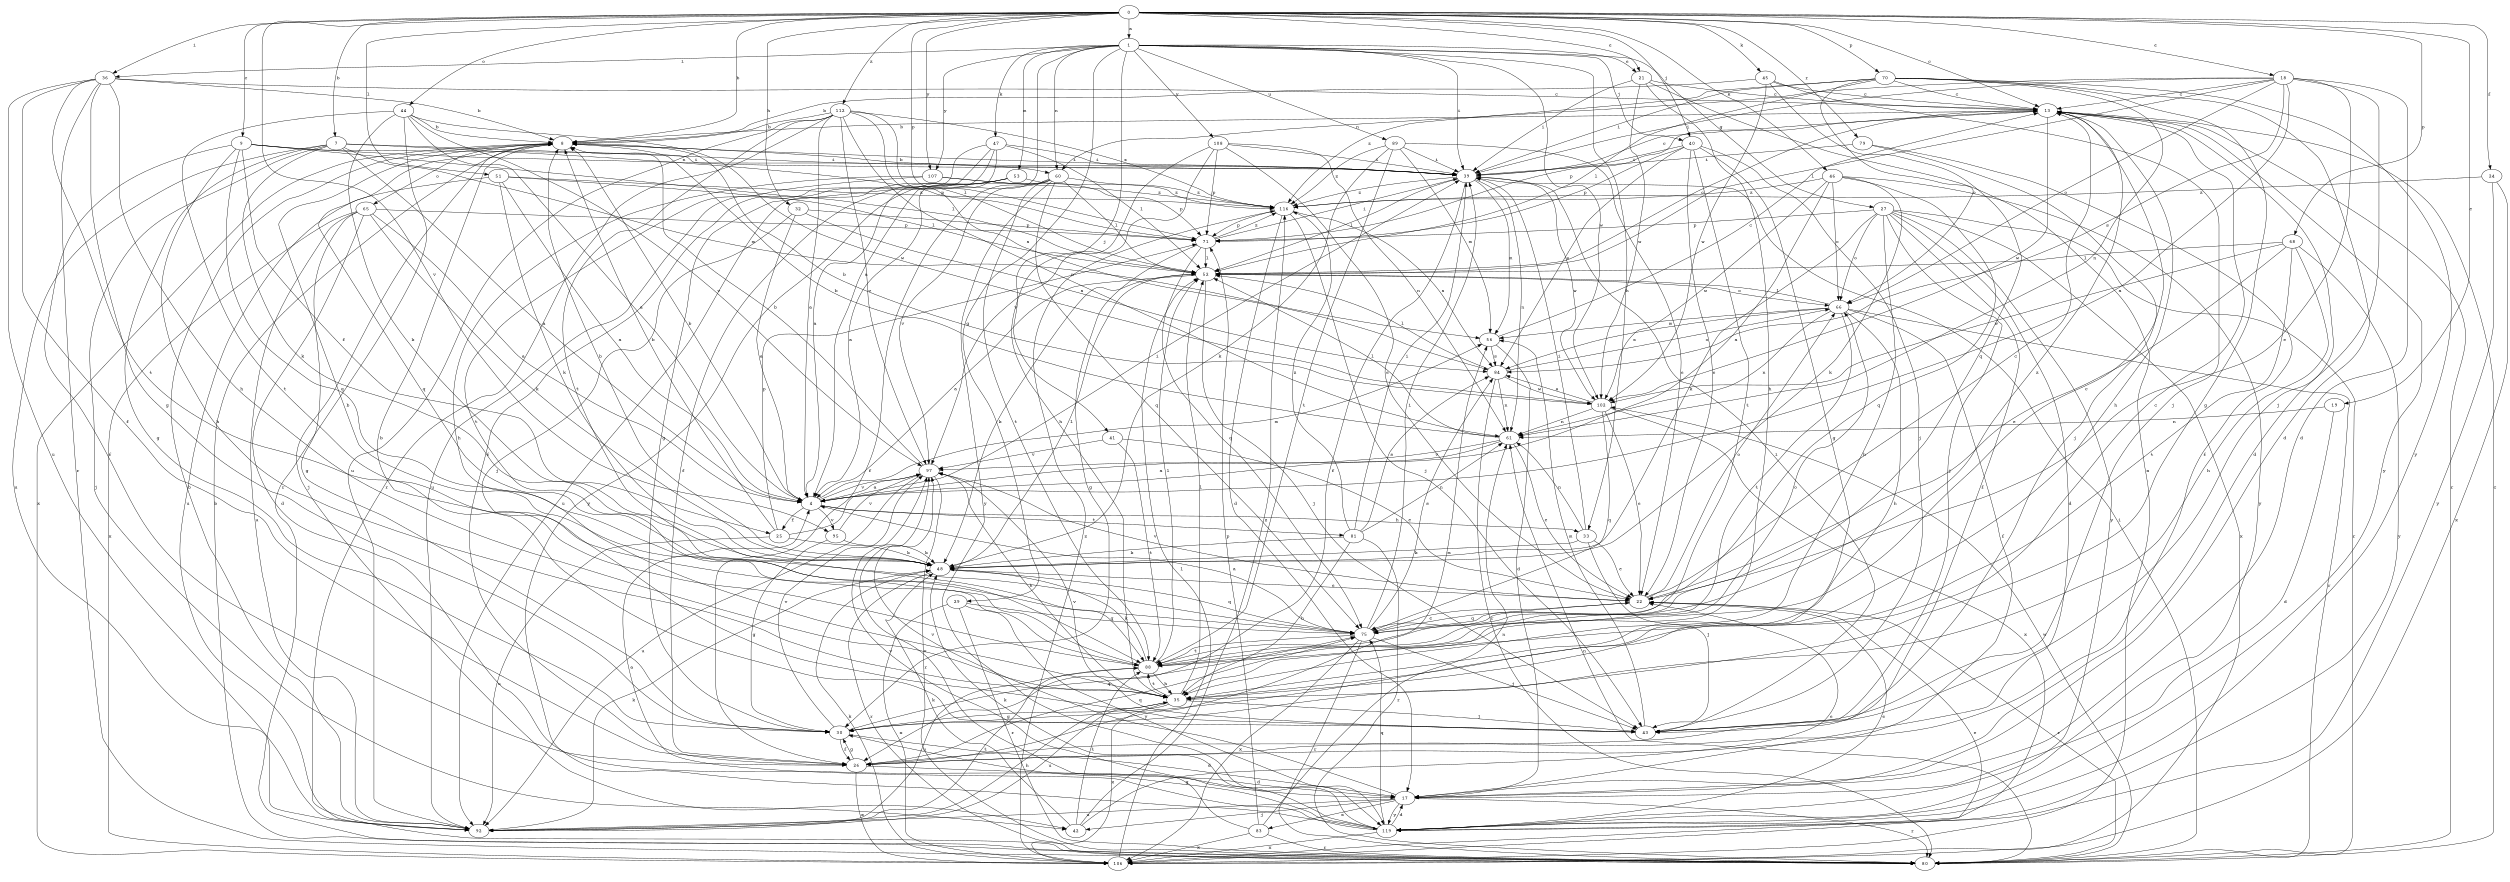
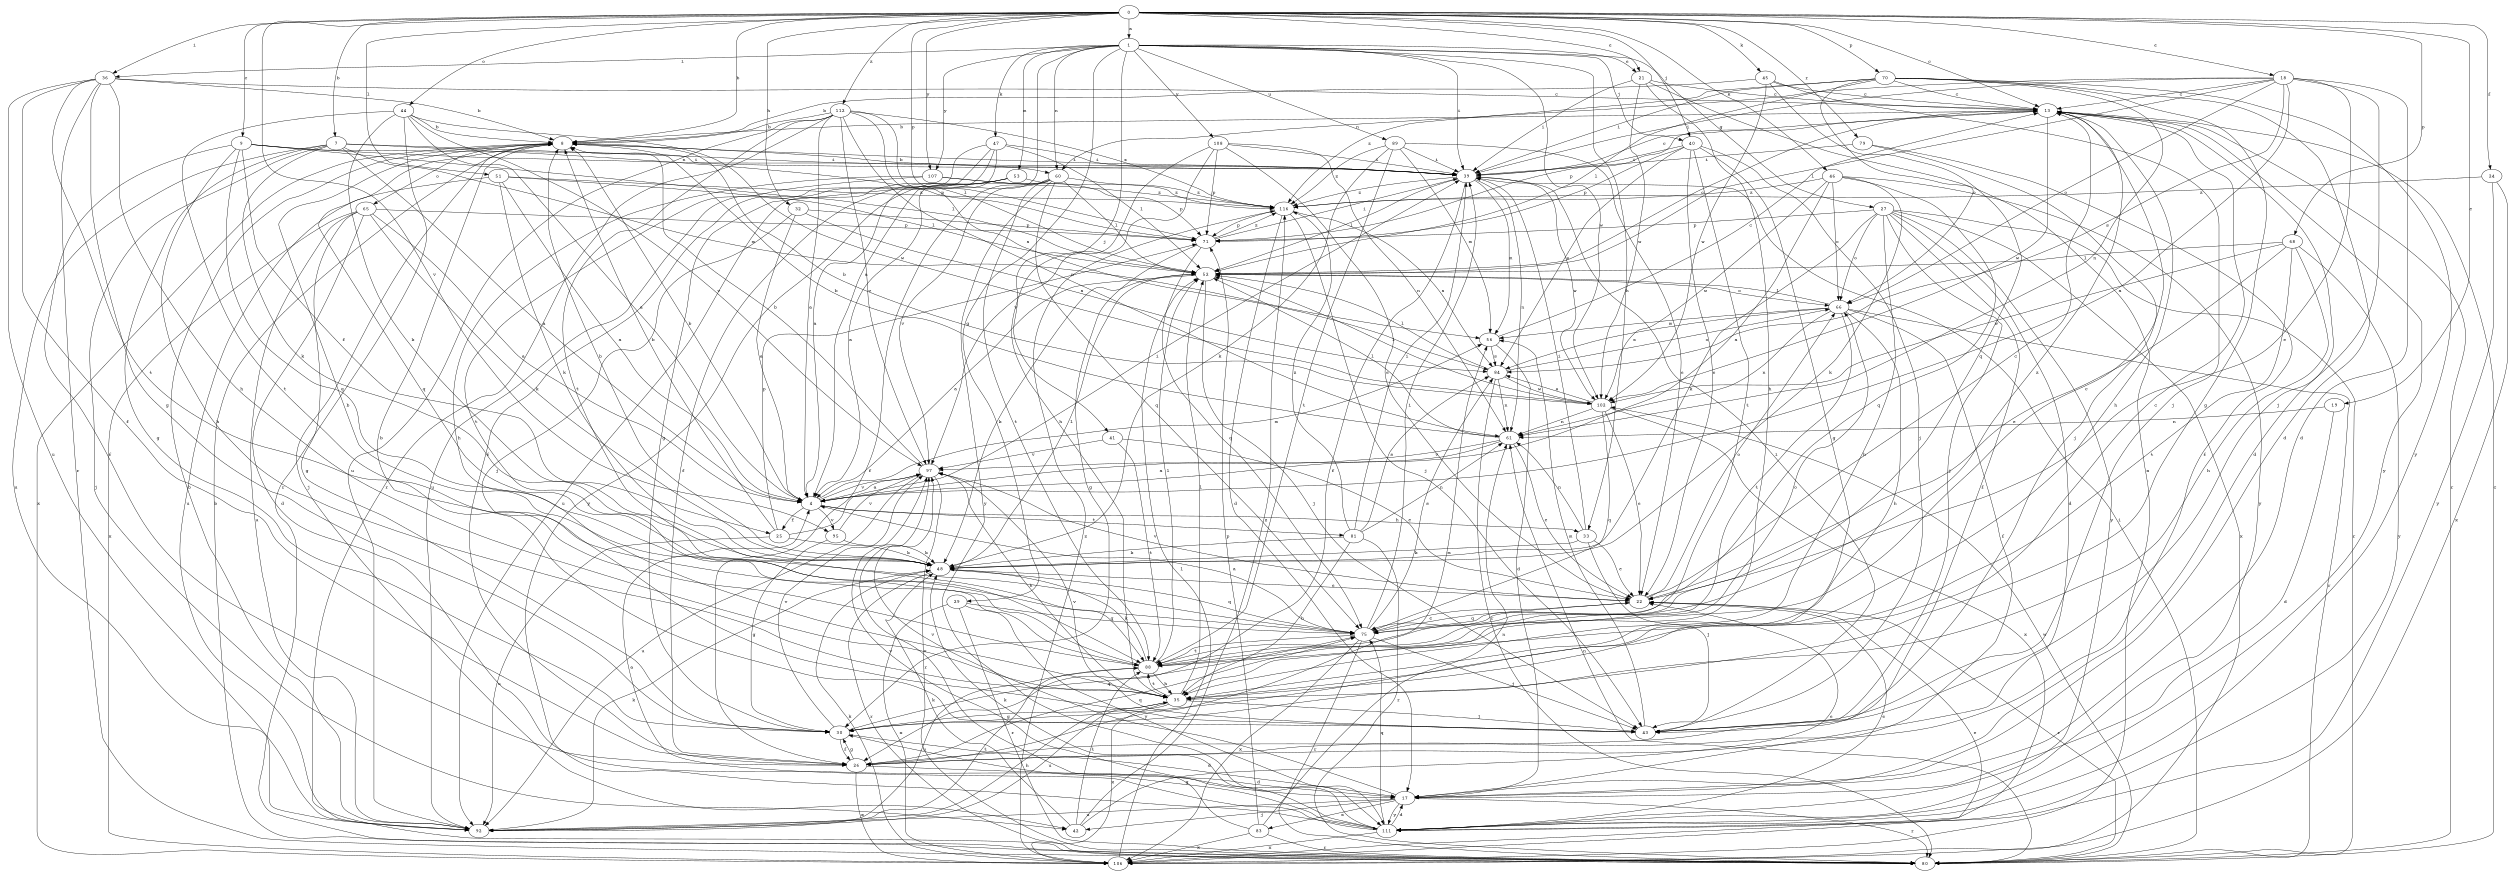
edge "71" -> "52": now "102" -> "52"
node "119": label "119" -> "111"
